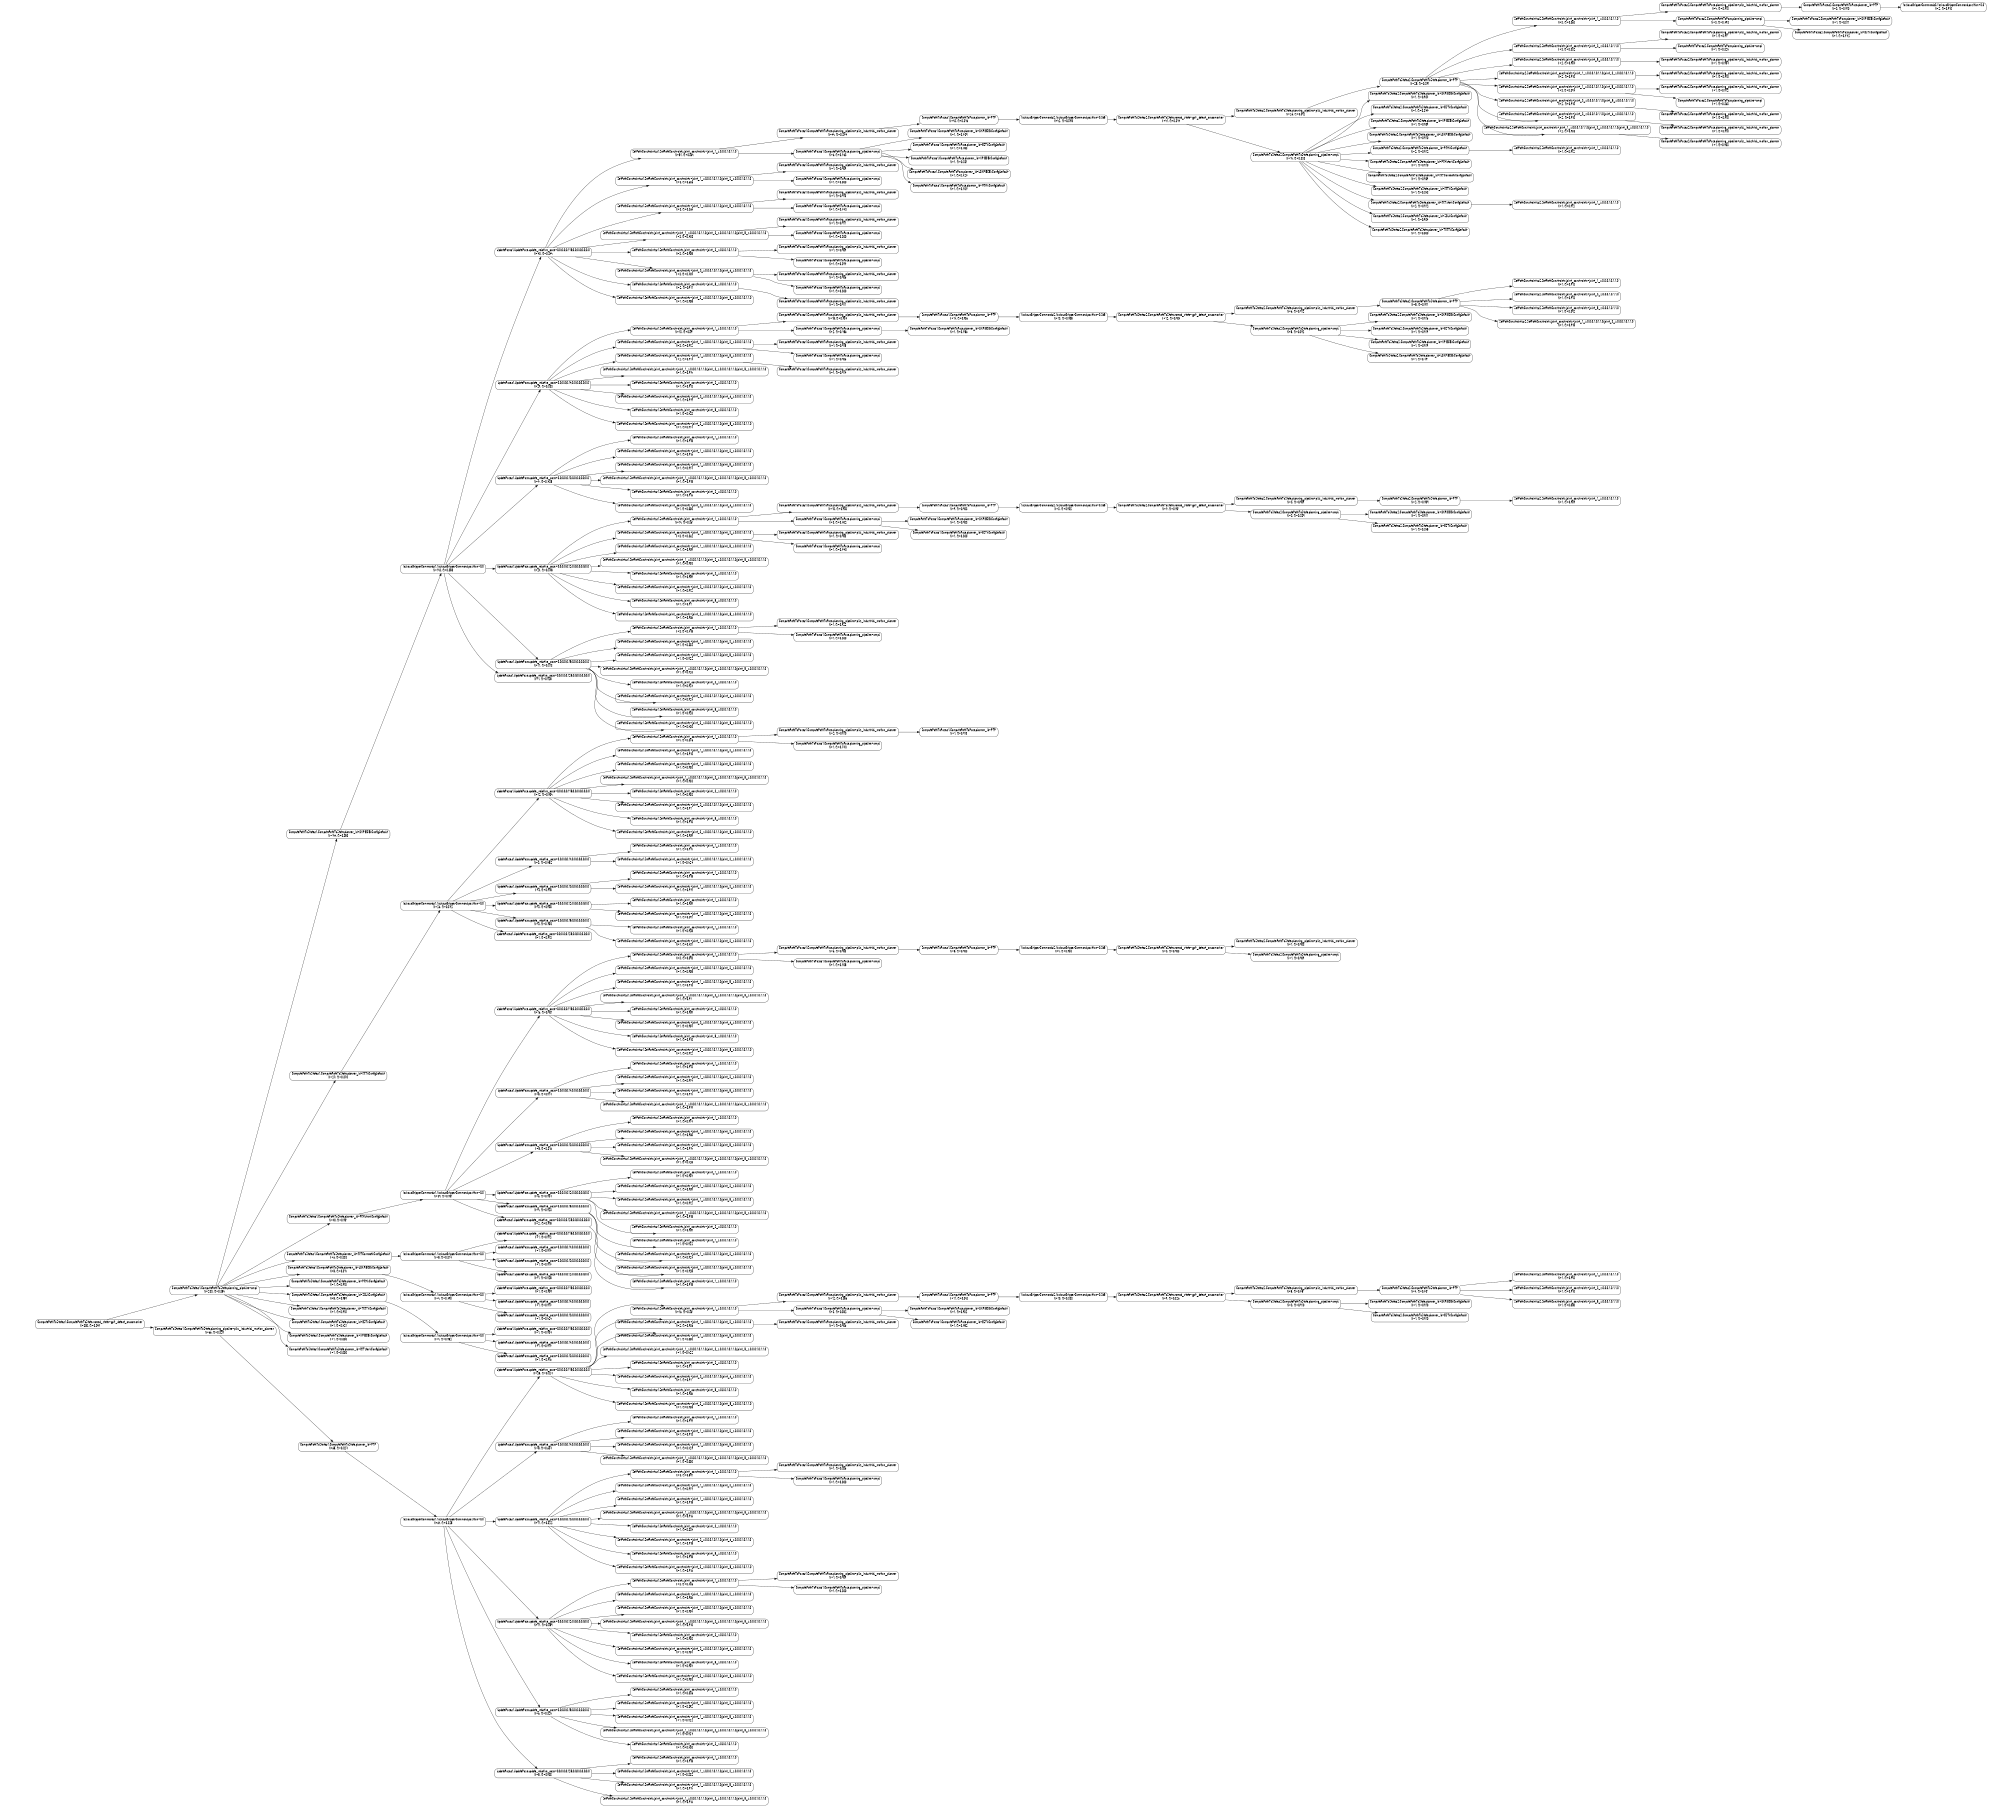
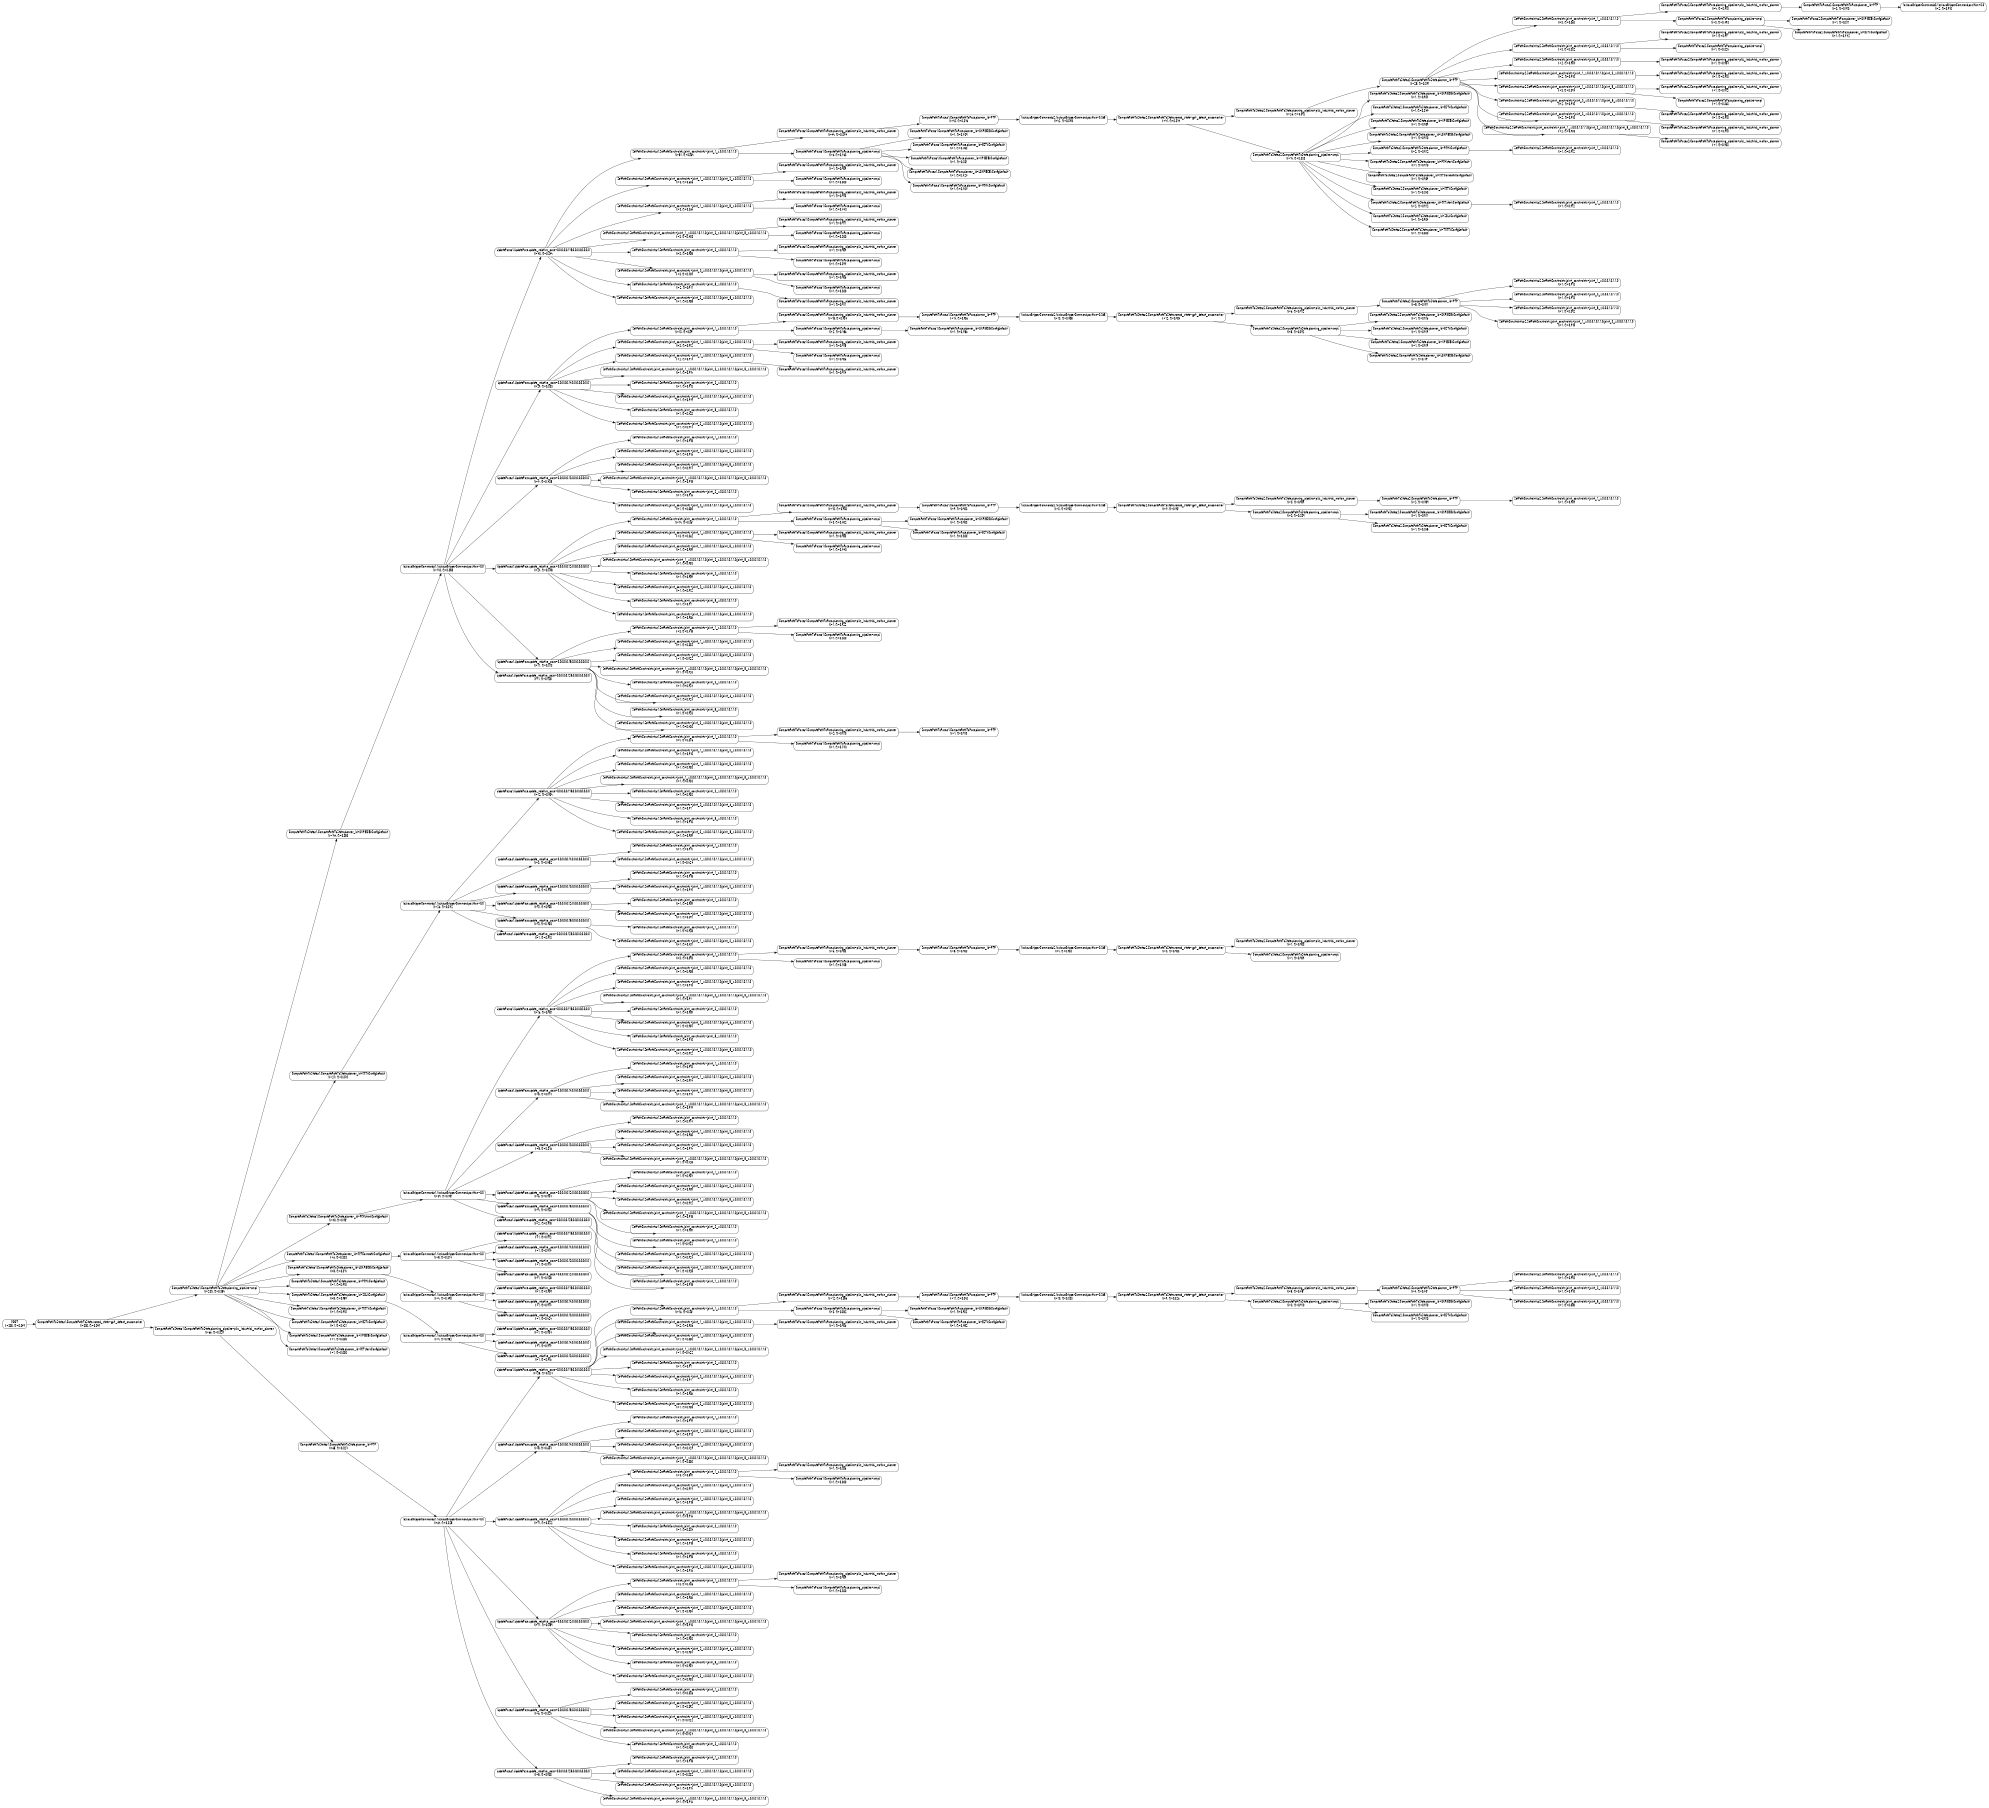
node "ROOT N=300, Q=0.849": added
